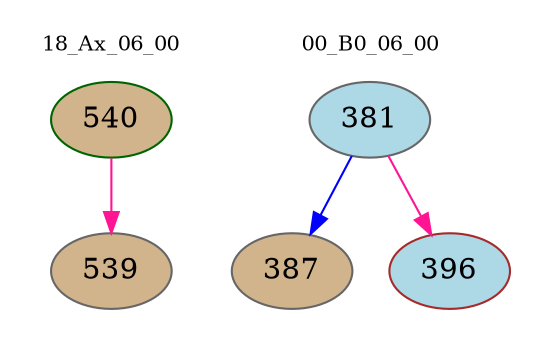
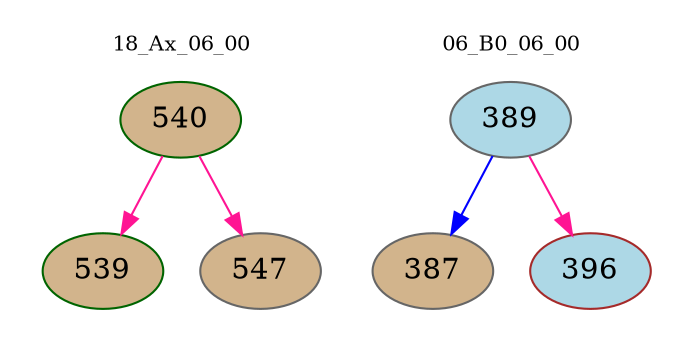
cluster "00_B0_06_00": label "00_B0_06_00" -> "06_B0_06_00"
node "381": label "381" -> "389"
node "539": color gray40 -> darkgreen
node "547": added
